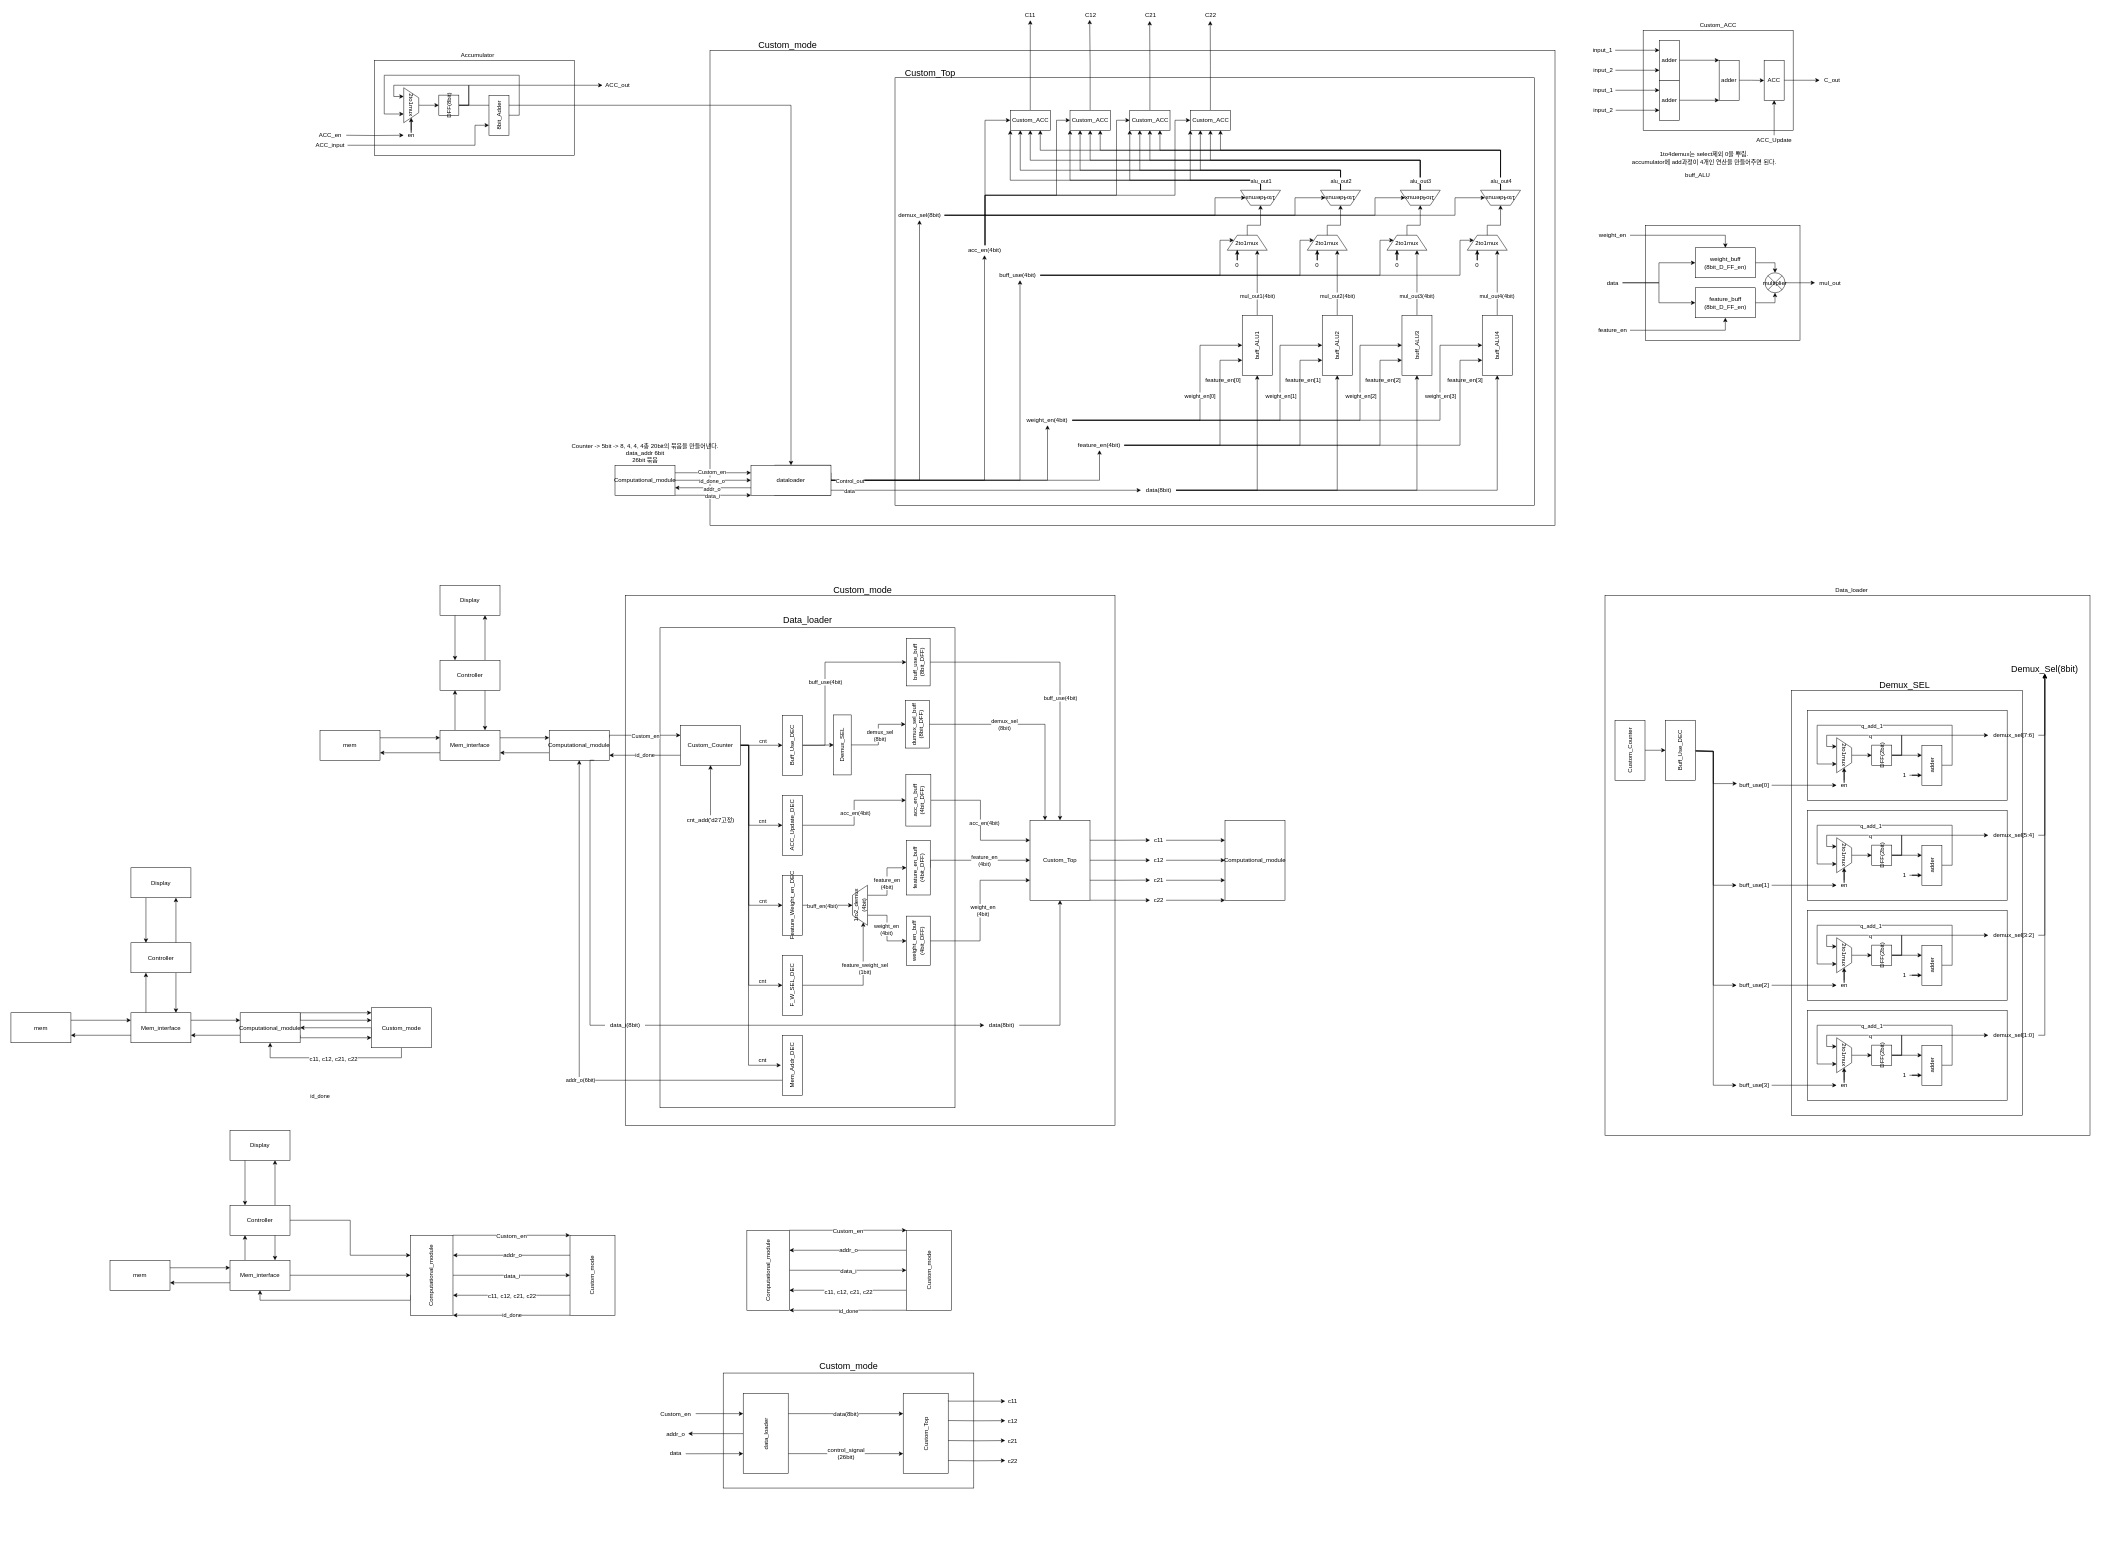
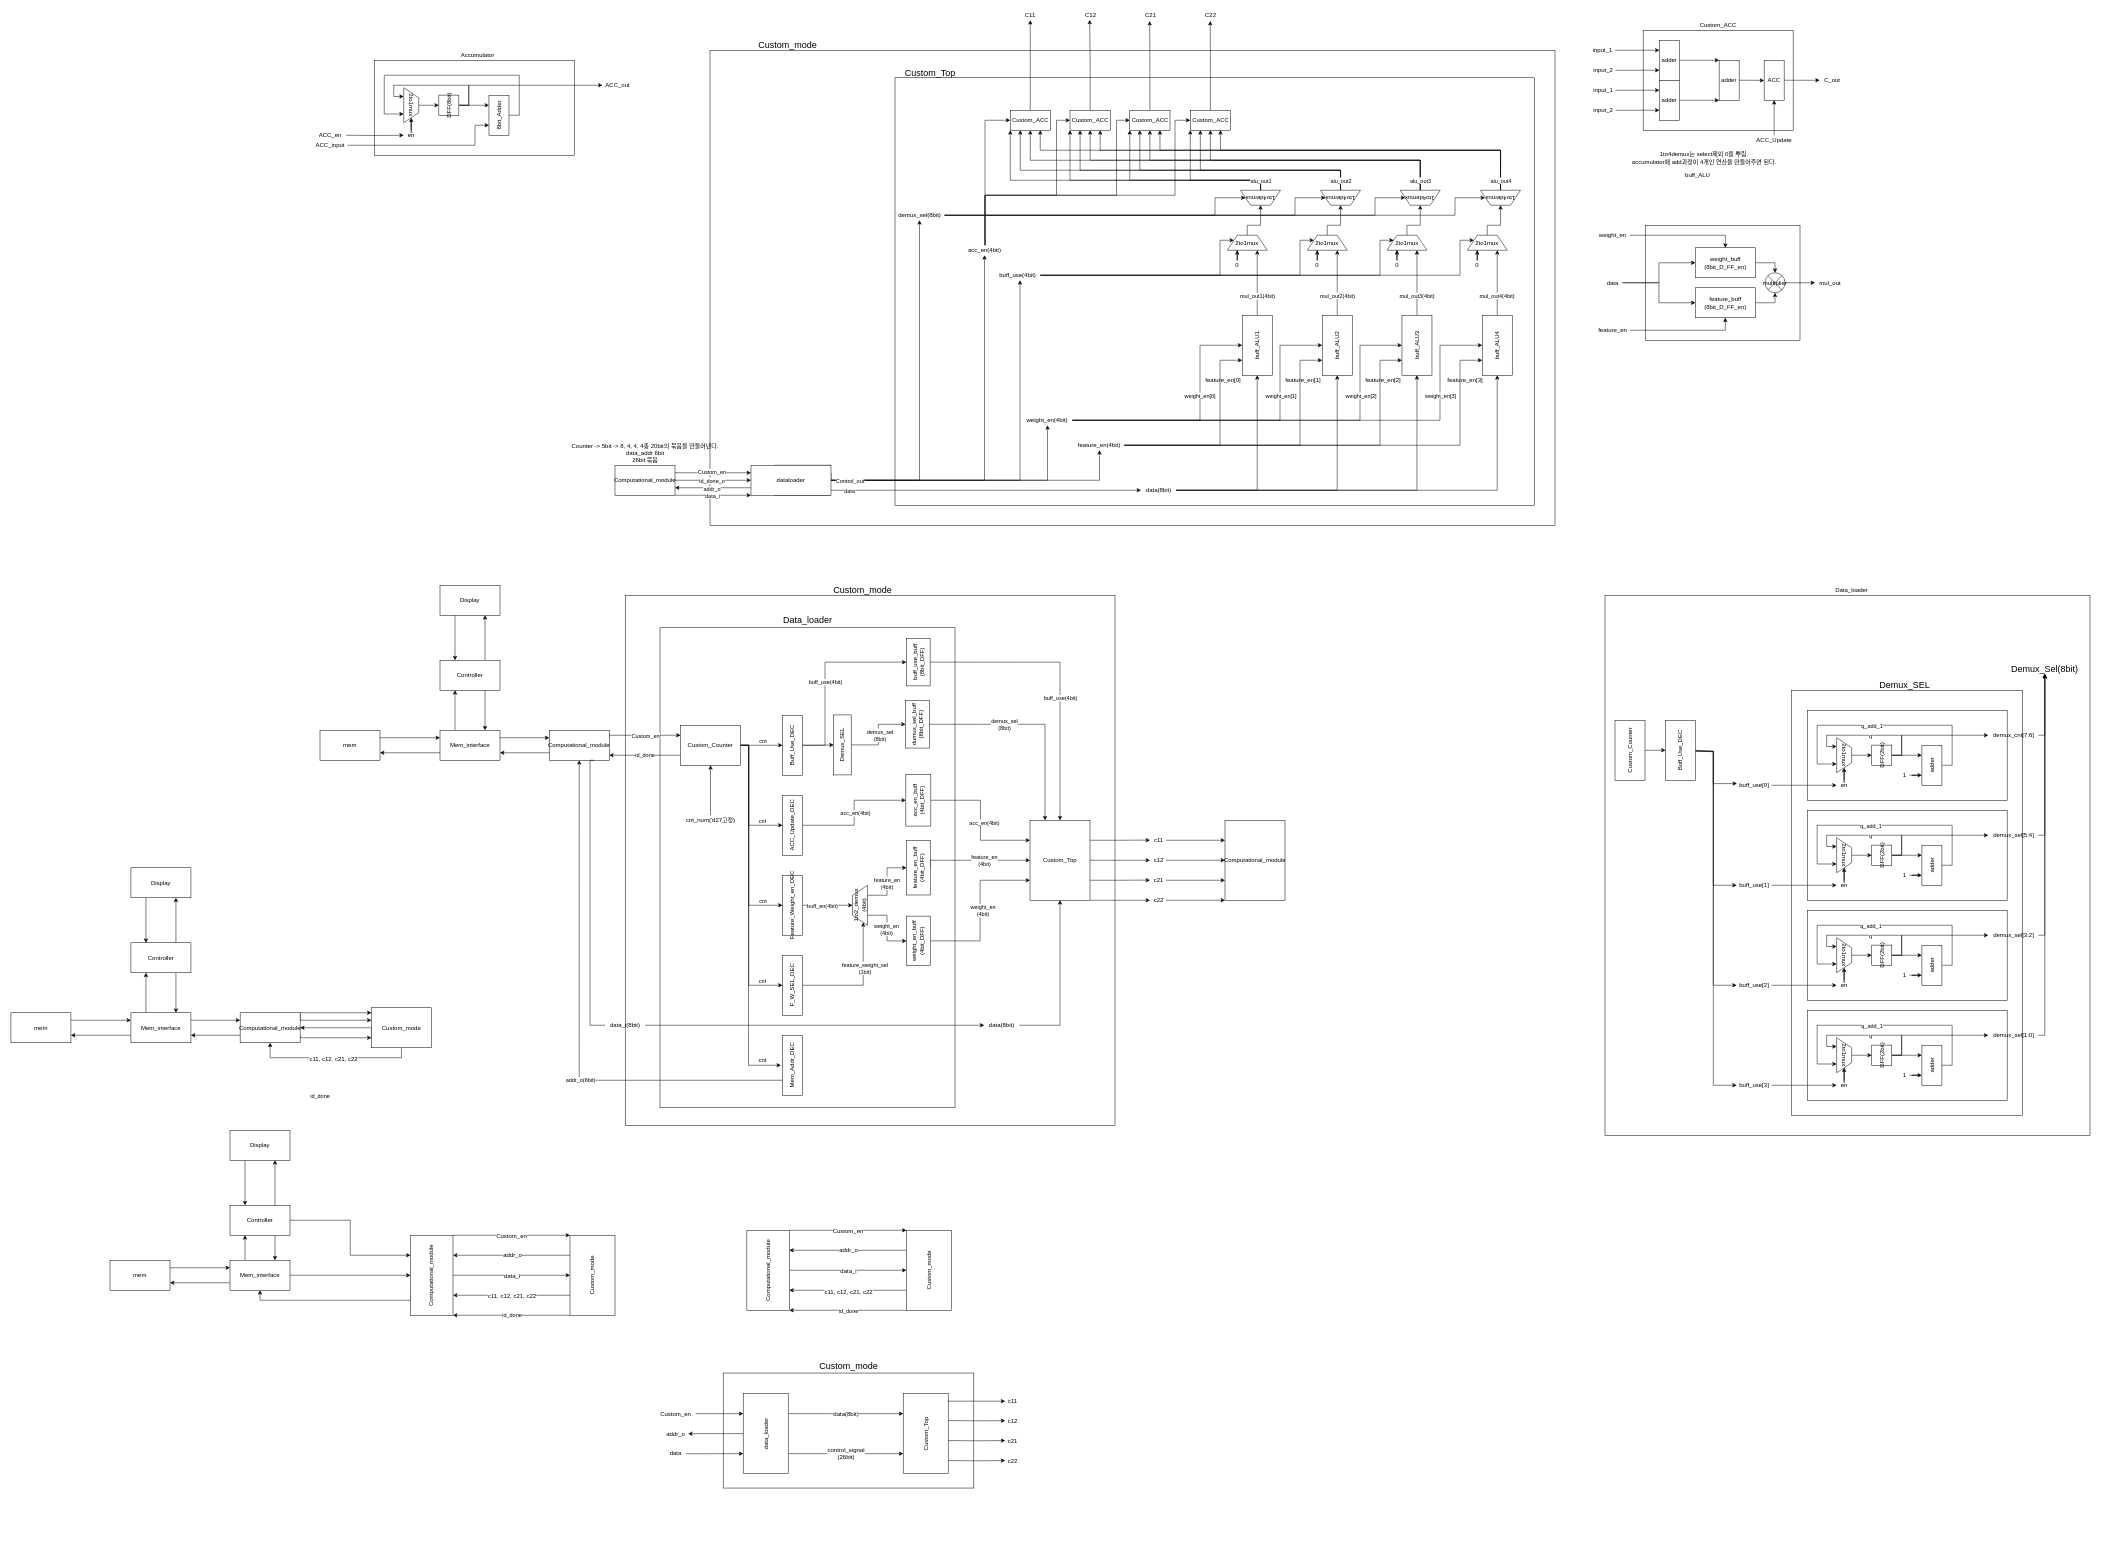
edge "DFF(8bit)" -> "dataloader": now "DFF(8bit)" -> "8bit_Adder"
node "demux_sel[7:6]": label "demux_sel[7:6]" -> "demux_cnt[7:6]"
node "cnt_add('d27고정)": label "cnt_add('d27고정)" -> "cnt_num('d27고정)"
